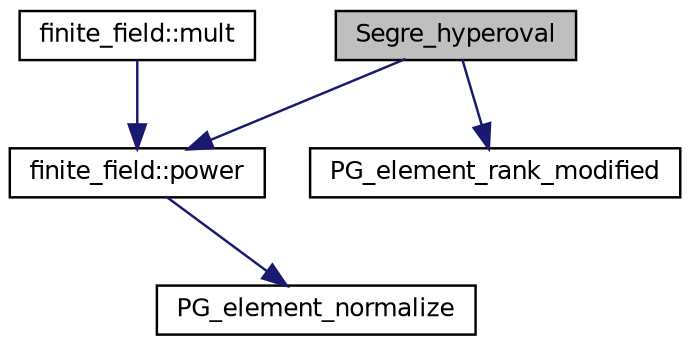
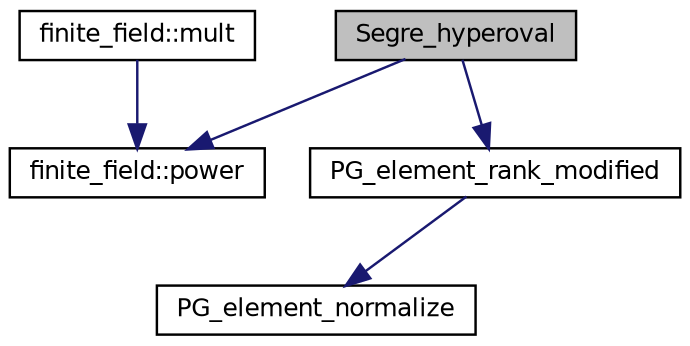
edge "finite_field::power" -> "PG_element_normalize": now "PG_element_rank_modified" -> "PG_element_normalize"
